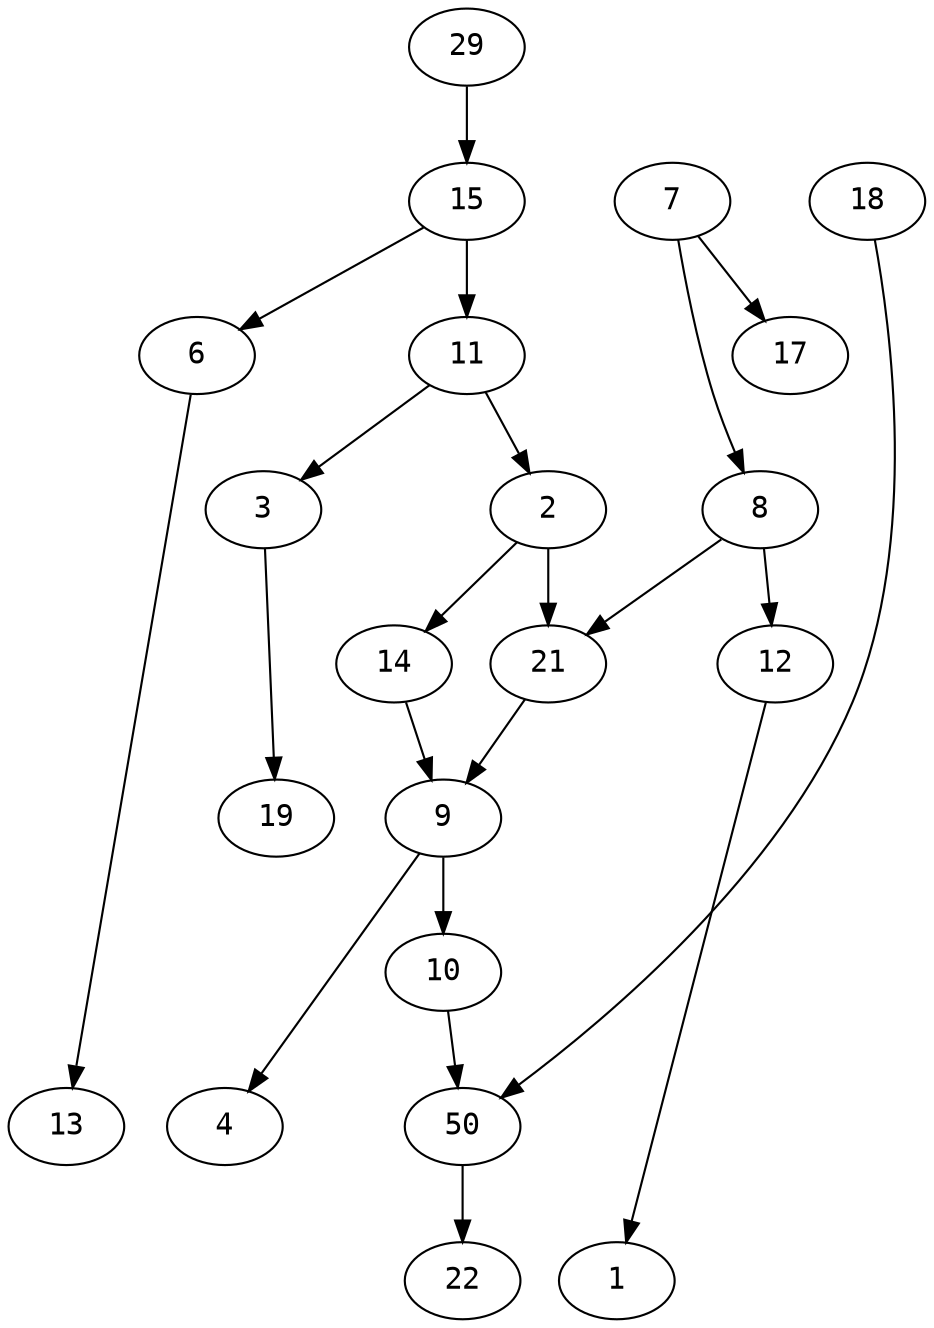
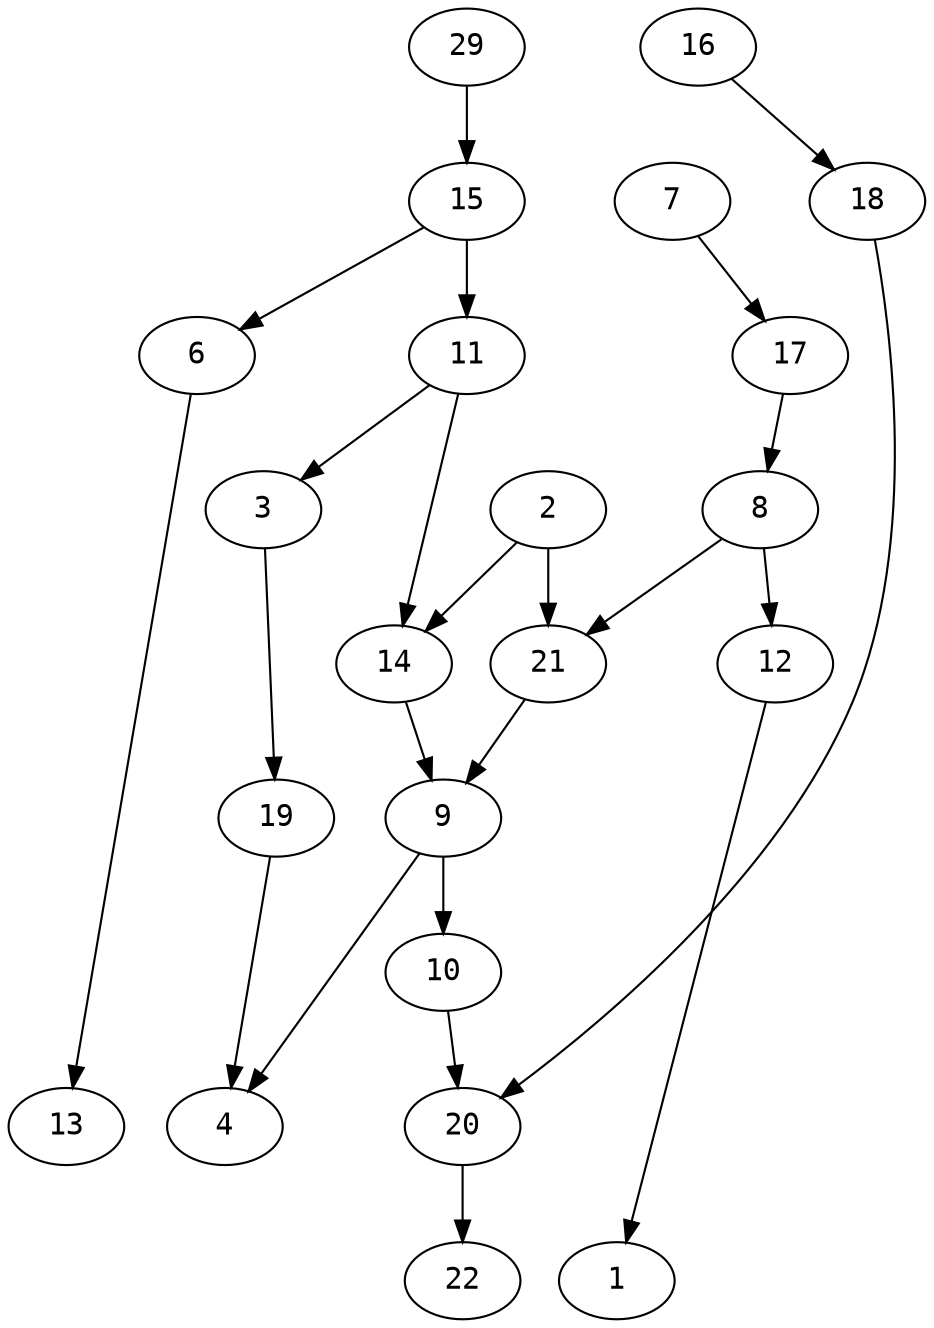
node "16": added
edge "7" -> "8": now "17" -> "8"
edge "11" -> "2": now "11" -> "14"
edge "19" -> "4": added
node "50": label "50" -> "20"
